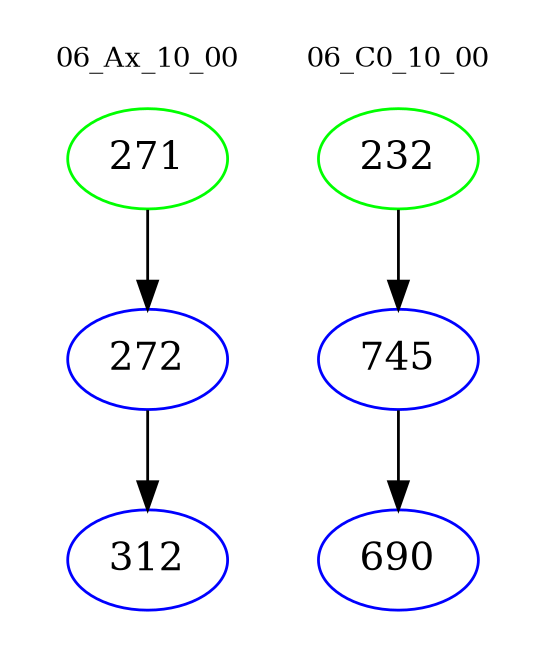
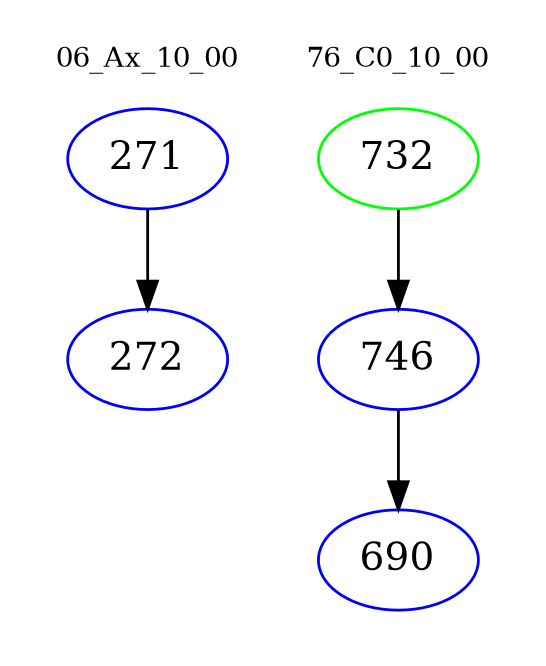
cluster "06_C0_10_00": label "06_C0_10_00" -> "76_C0_10_00"
node "271": color green -> blue
node "232": label "232" -> "732"
node "745": label "745" -> "746"
node "312": removed
